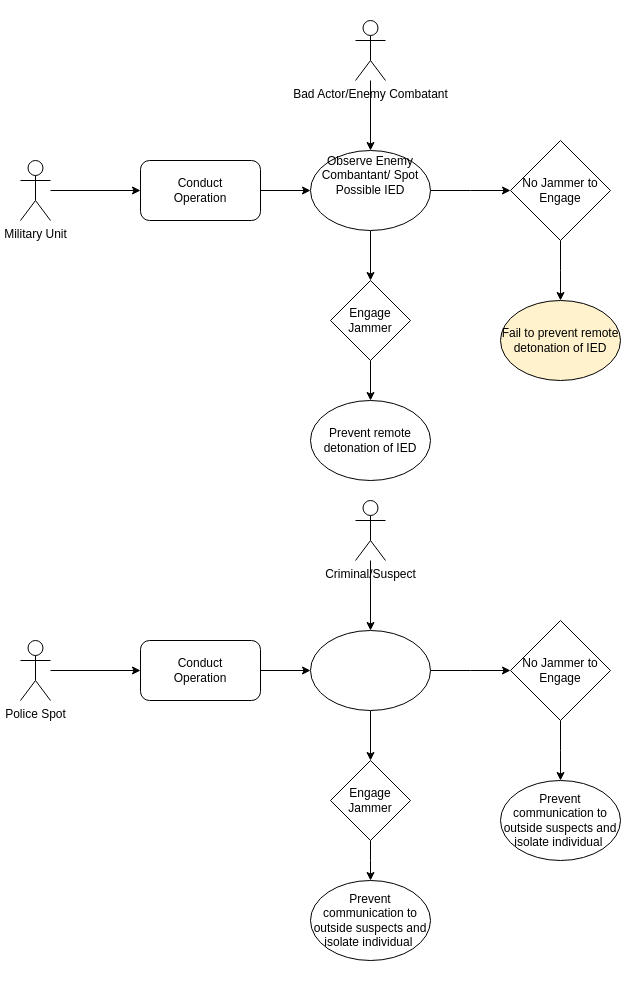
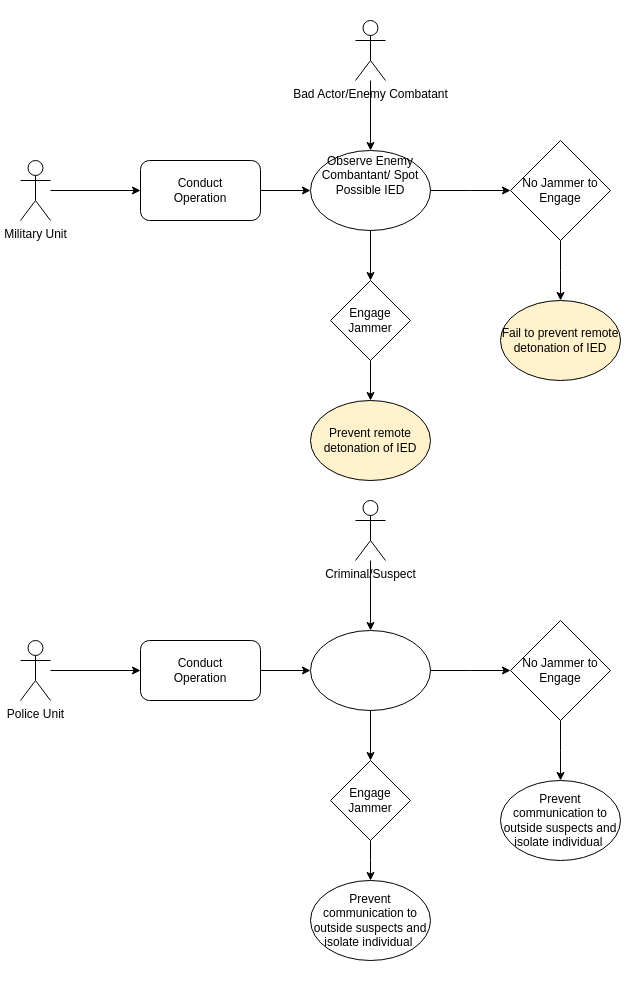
node "Prevent remote detonation of IED": fillcolor #ffffff -> #fff2cc
node "Police Spot": label "Police Spot" -> "Police Unit"
